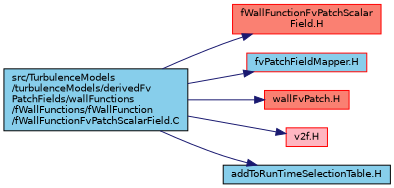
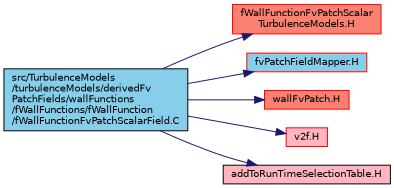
node "fWallFunctionFvPatchScalar Field.H": label "fWallFunctionFvPatchScalar Field.H" -> "fWallFunctionFvPatchScalar TurbulenceModels.H"
node "addToRunTimeSelectionTable.H": fillcolor skyblue -> lightpink
